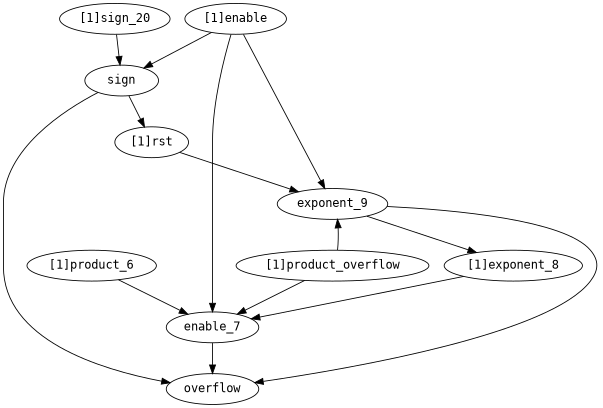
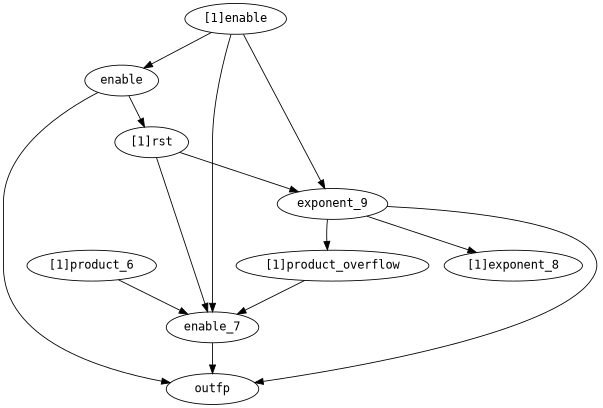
node "[1]sign_20": removed
node "sign": label "sign" -> "enable"
edge "[1]product_overflow" -> "exponent_9": reversed
edge "[1]exponent_8" -> "enable_7": now "[1]rst" -> "enable_7"
node "overflow": label "overflow" -> "outfp"
